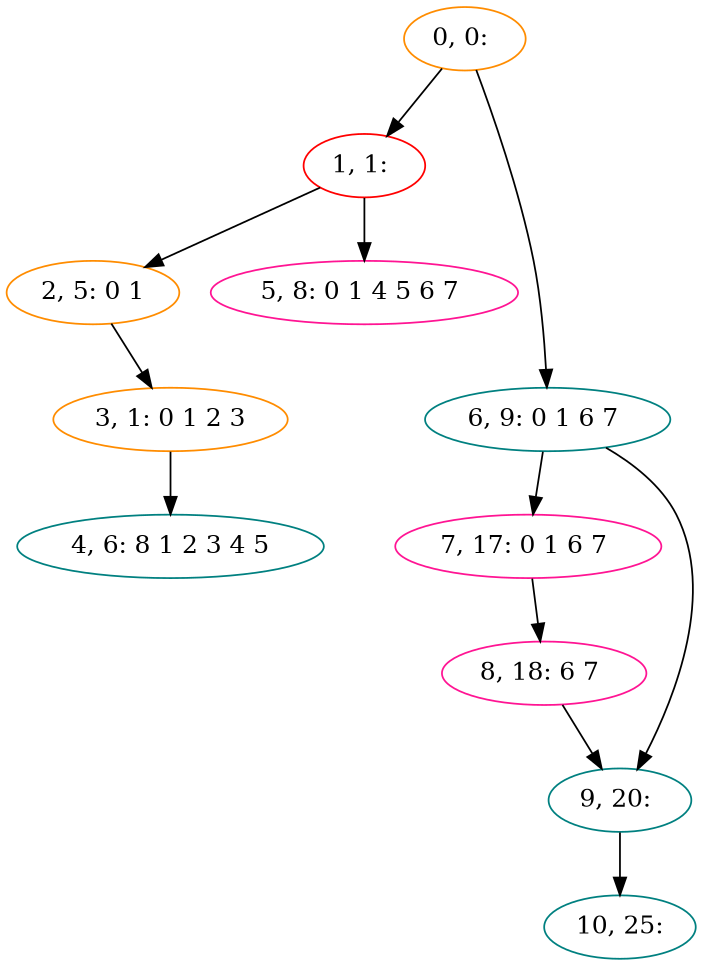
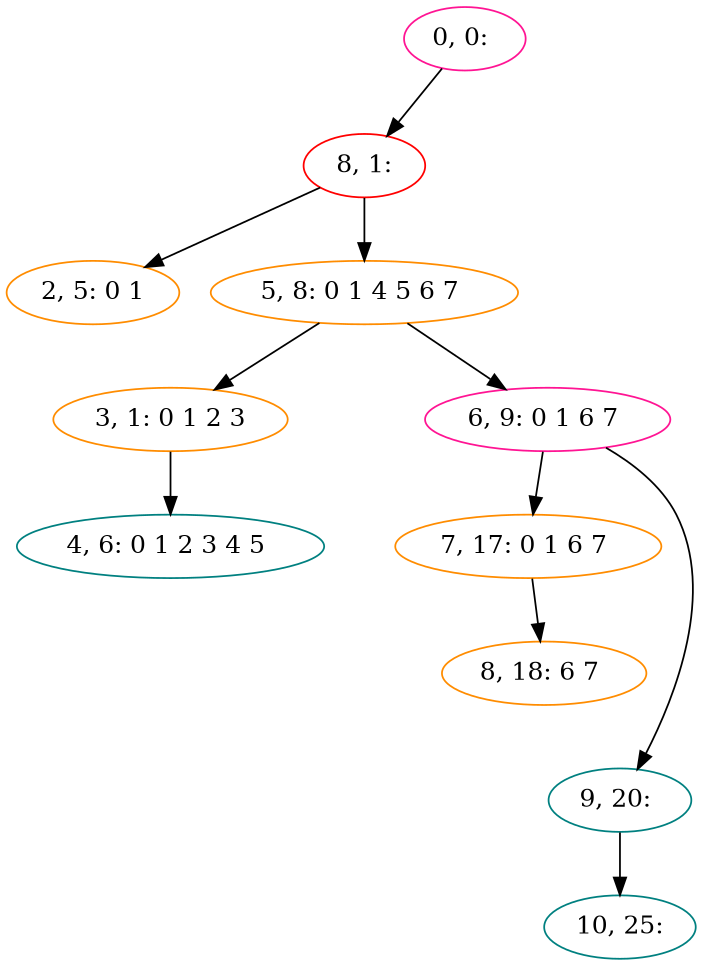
node "0, 0:": color darkorange -> deeppink
node "1, 1:": label "1, 1:" -> "8, 1:"
edge "0, 0:" -> "6, 9: 0 1 6 7": now "5, 8: 0 1 4 5 6 7" -> "6, 9: 0 1 6 7"
node "5, 8: 0 1 4 5 6 7": color deeppink -> darkorange
edge "2, 5: 0 1" -> "3, 1: 0 1 2 3": now "5, 8: 0 1 4 5 6 7" -> "3, 1: 0 1 2 3"
node "6, 9: 0 1 6 7": color teal -> deeppink
node "4, 6: 8 1 2 3 4 5": label "4, 6: 8 1 2 3 4 5" -> "4, 6: 0 1 2 3 4 5"
node "7, 17: 0 1 6 7": color deeppink -> darkorange
node "8, 18: 6 7": color deeppink -> darkorange
edge "8, 18: 6 7" -> "9, 20:": removed
